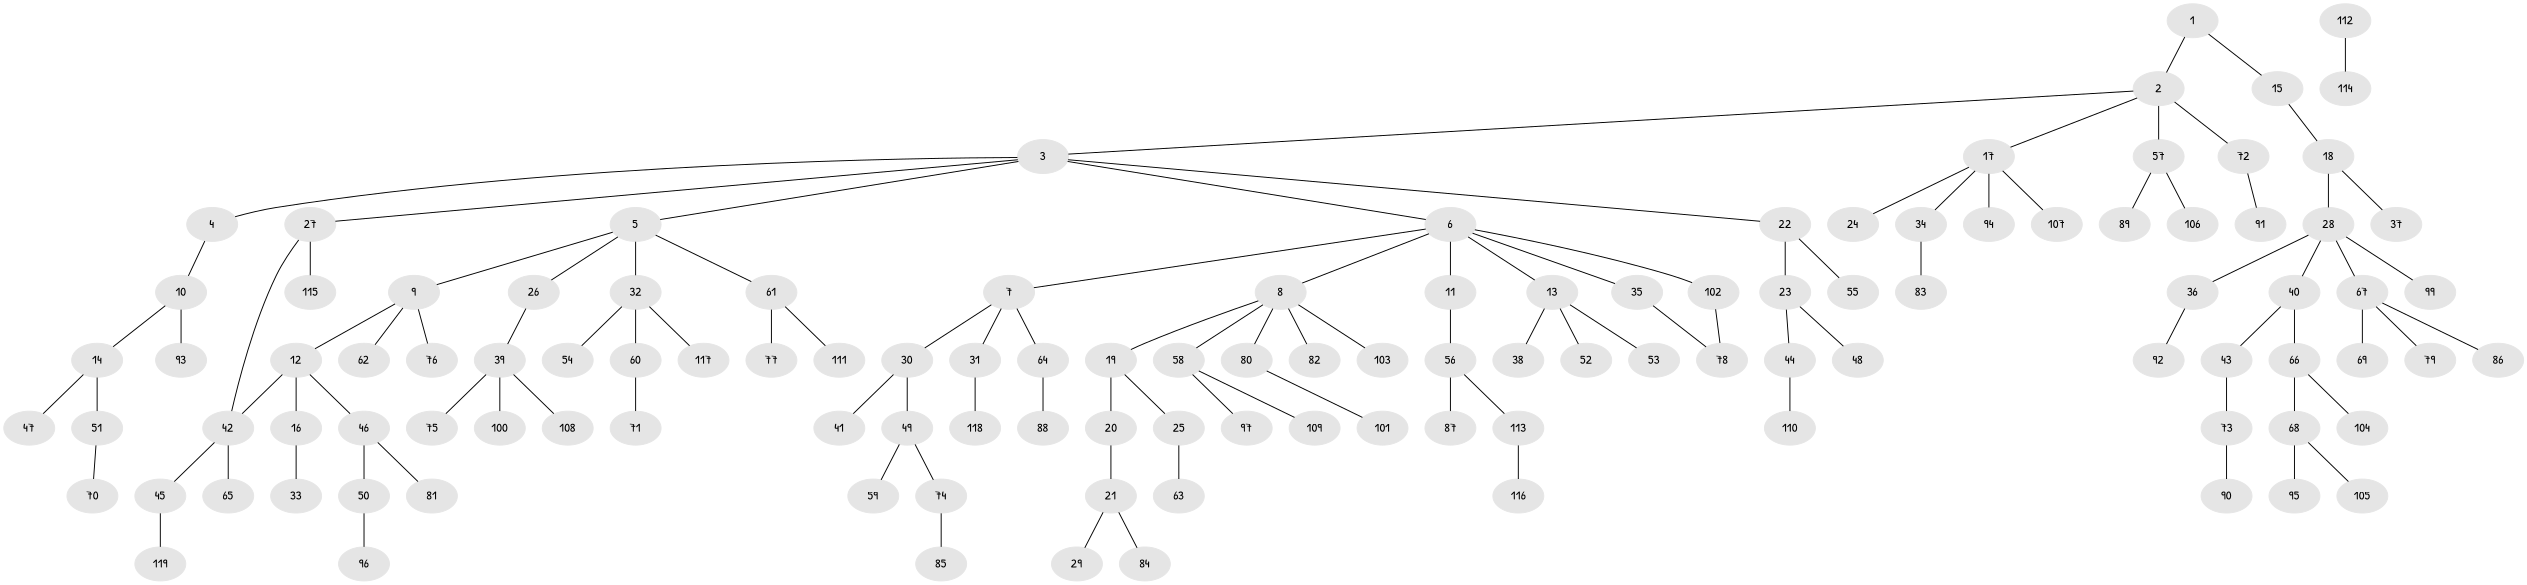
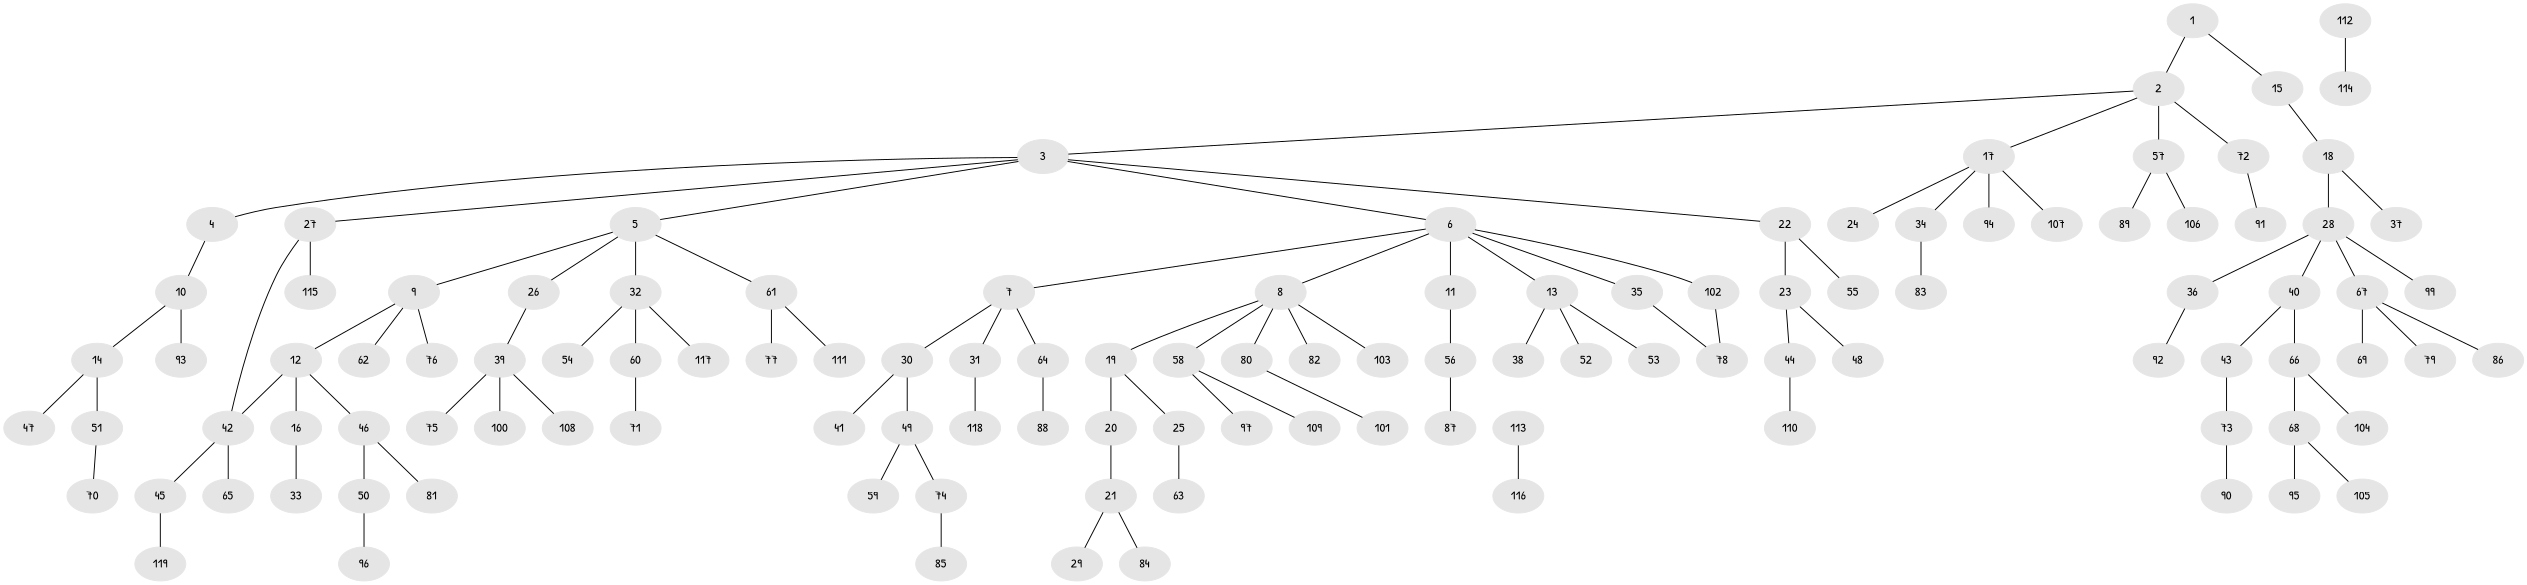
edge "56" -- "113": removed
